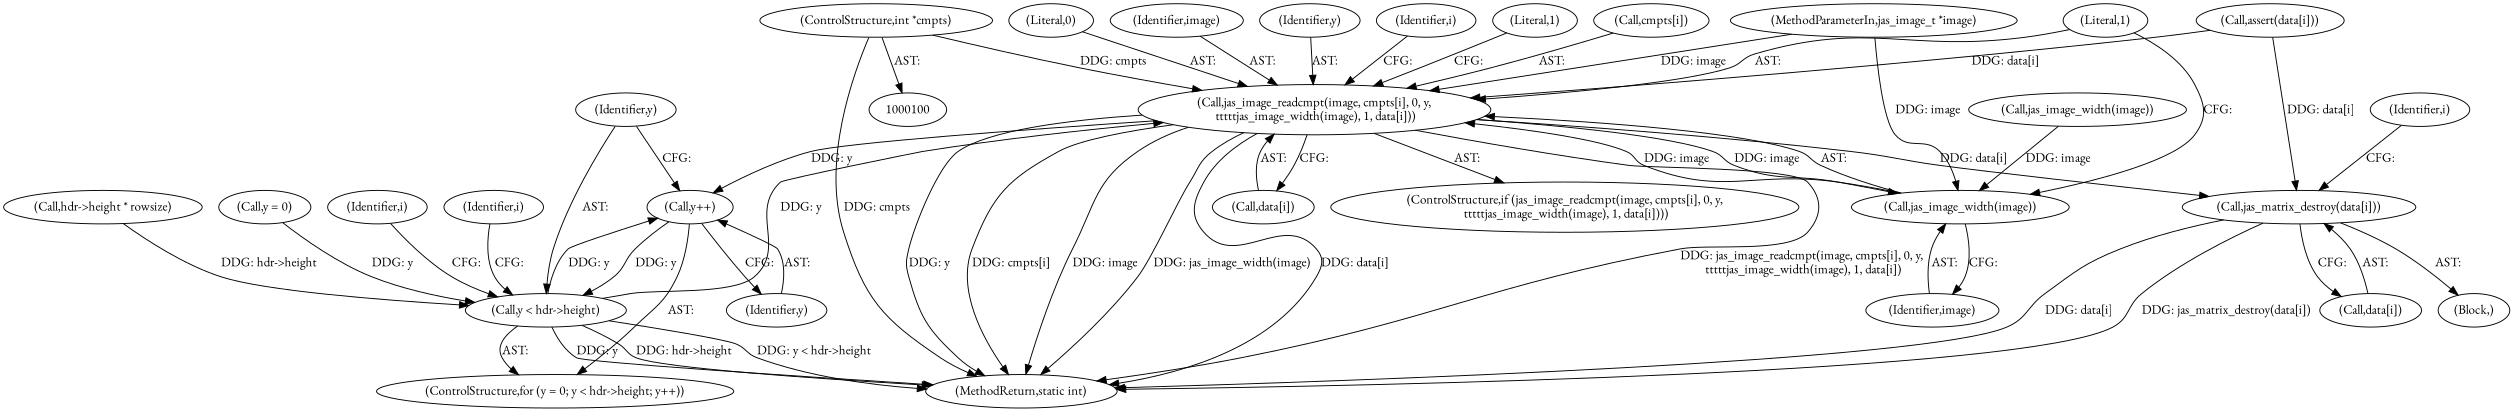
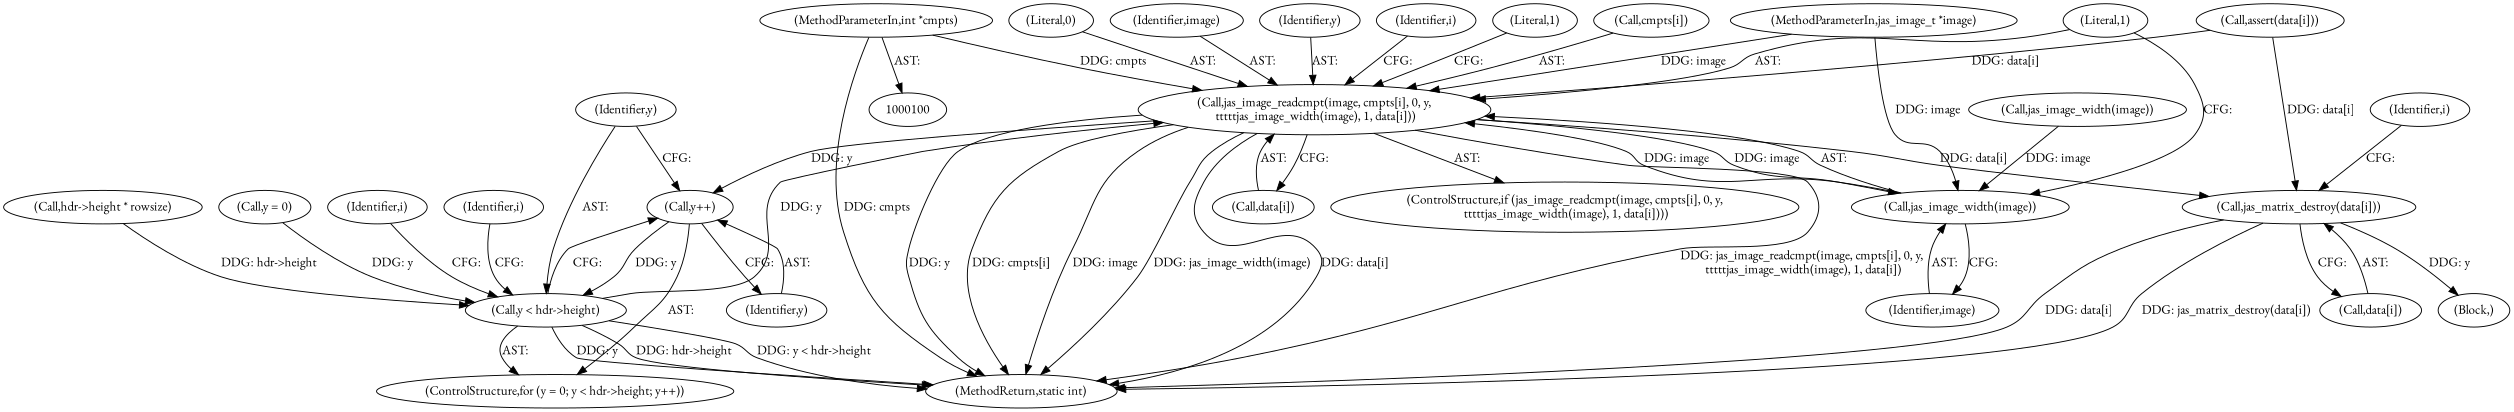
node "(ControlStructure,int *cmpts)": label "(ControlStructure,int *cmpts)" -> "(MethodParameterIn,int *cmpts)"
edge "(Call,y < hdr->height)" -> "(Call,y++)": label "DDG: y" -> "CFG: "
edge "(Call,jas_matrix_destroy(data[i]))" -> "(Block,)": label "AST: " -> "DDG: y"
